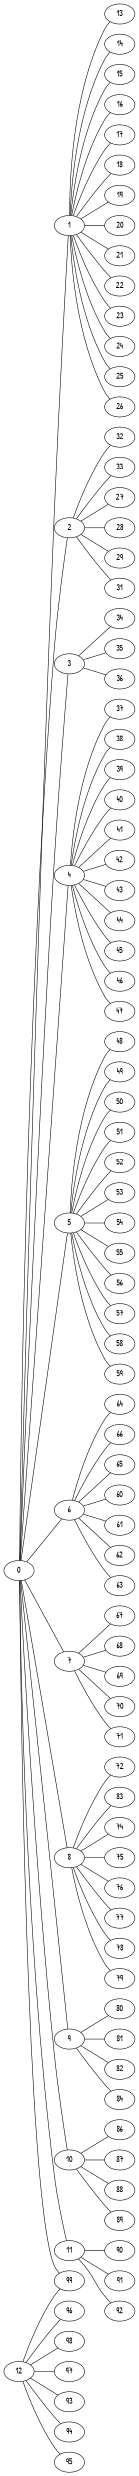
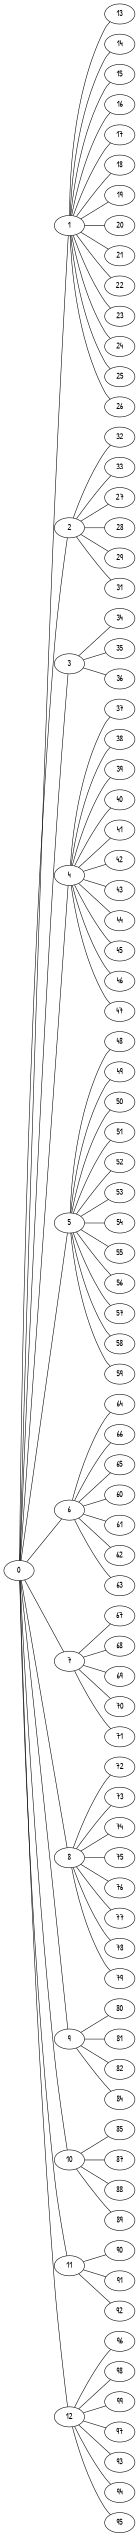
node "83": label "83" -> "73"
edge "0" -- "99": now "0" -- "12"
node "86": label "86" -> "85"
